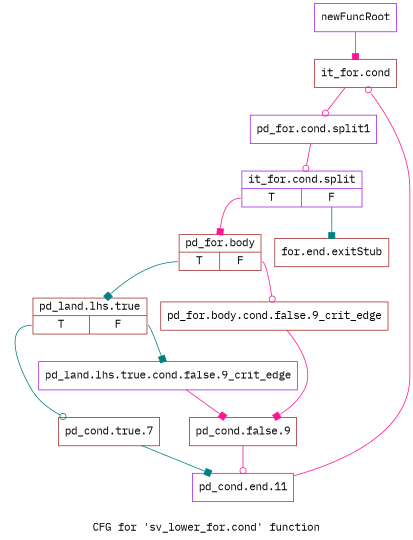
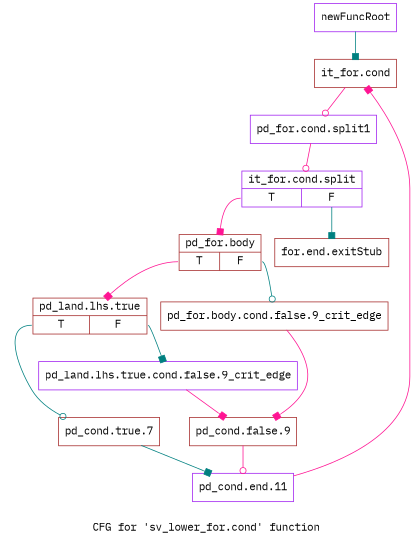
edge "newFuncRoot" -> "it_for.cond": color deeppink -> teal
edge "pd_for.body" -> "pd_land.lhs.true": color teal -> deeppink
edge "pd_for.body" -> "pd_for.body.cond.false.9_crit_edge": color deeppink -> teal
edge "pd_cond.end.11" -> "it_for.cond": arrowhead odot -> box
